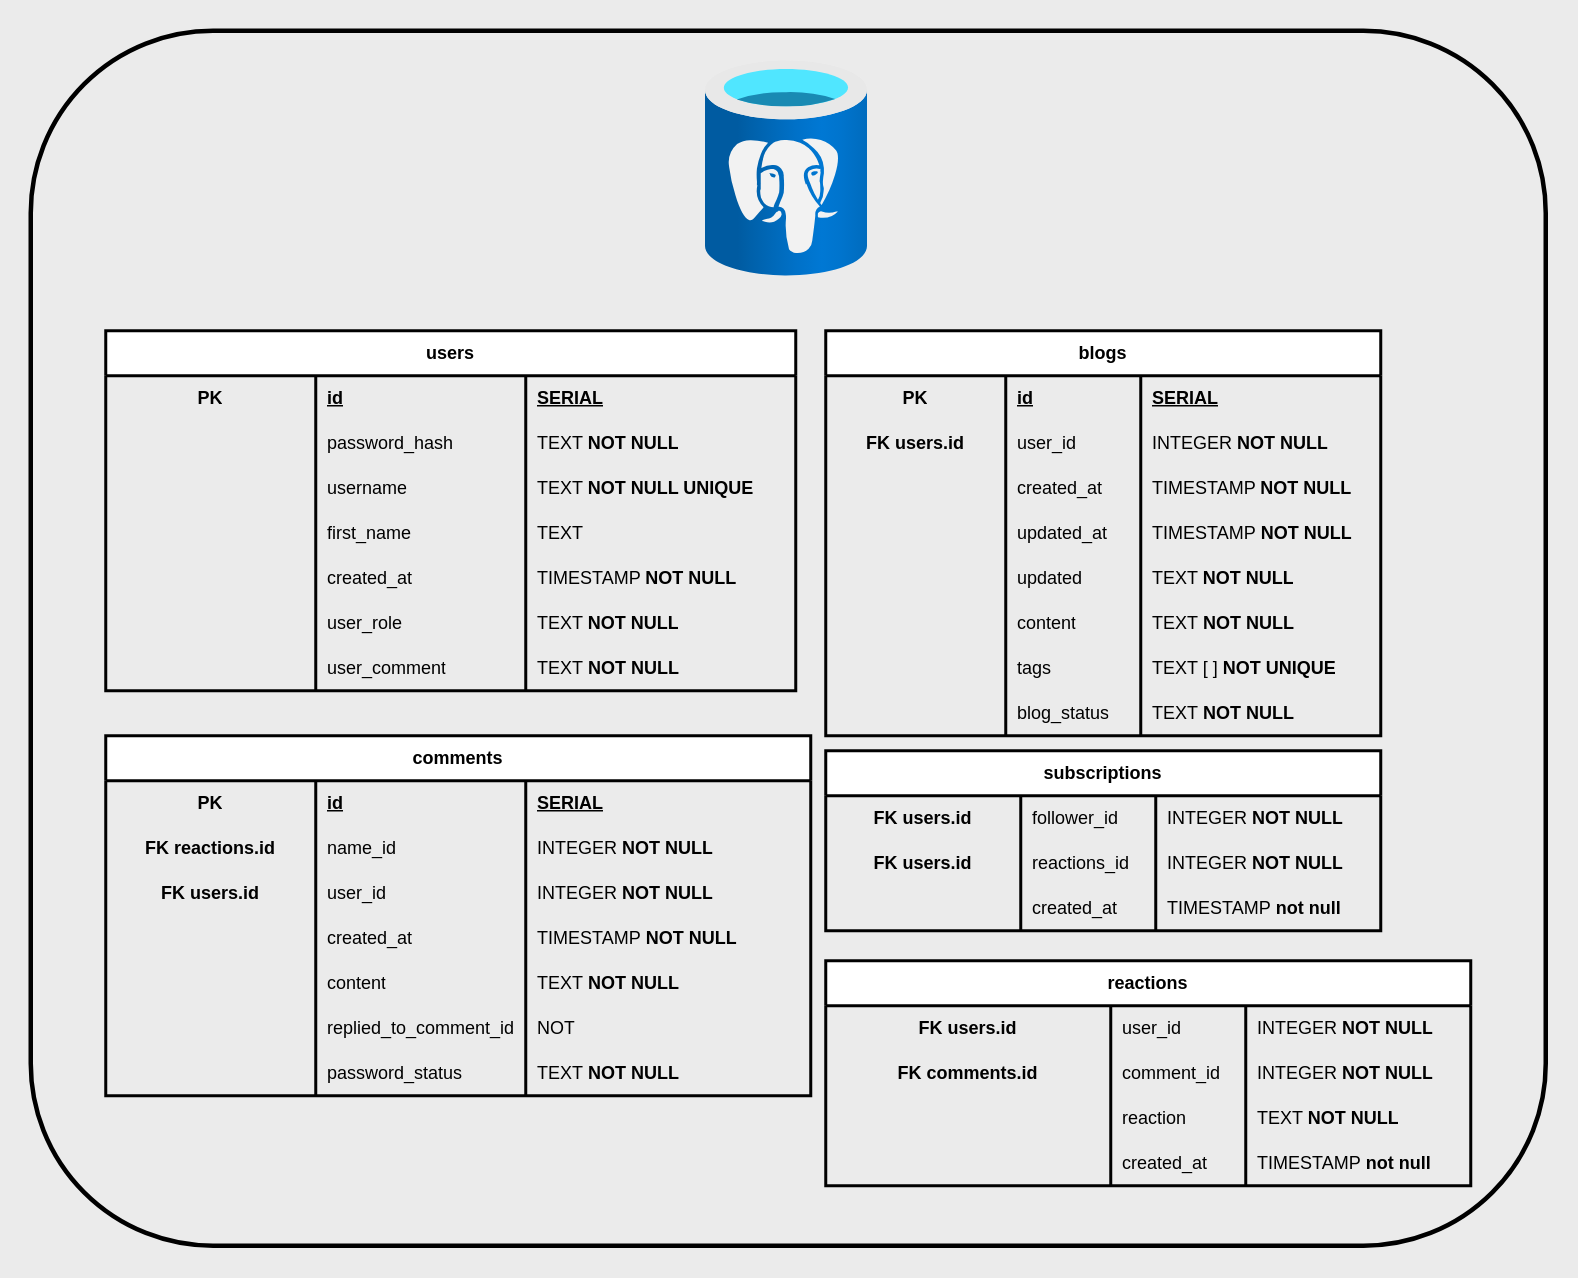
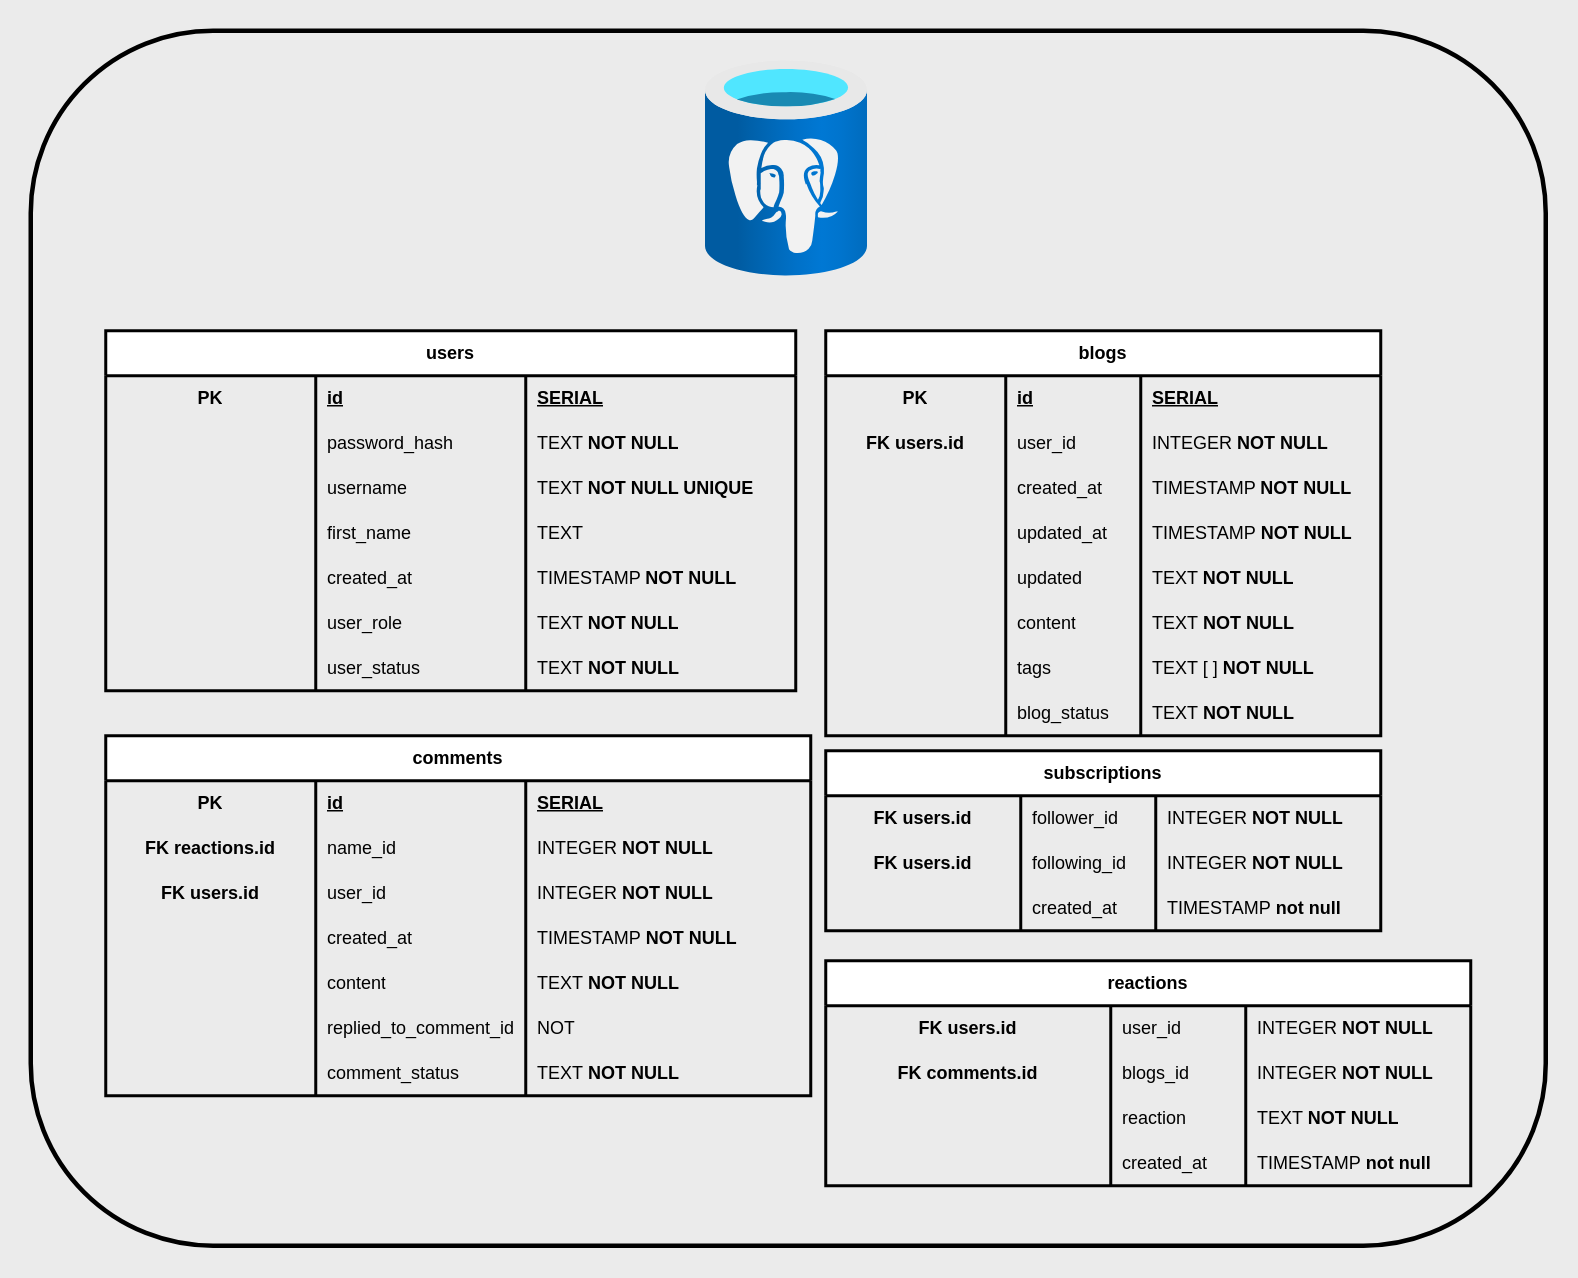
node "user_comment": label "user_comment" -> "user_status"
node "TEXT [ ] NOT UNIQUE": label "TEXT [ ] NOT UNIQUE" -> "TEXT [ ] NOT NULL"
node "reactions_id": label "reactions_id" -> "following_id"
node "password_status": label "password_status" -> "comment_status"
node "comment_id": label "comment_id" -> "blogs_id"
